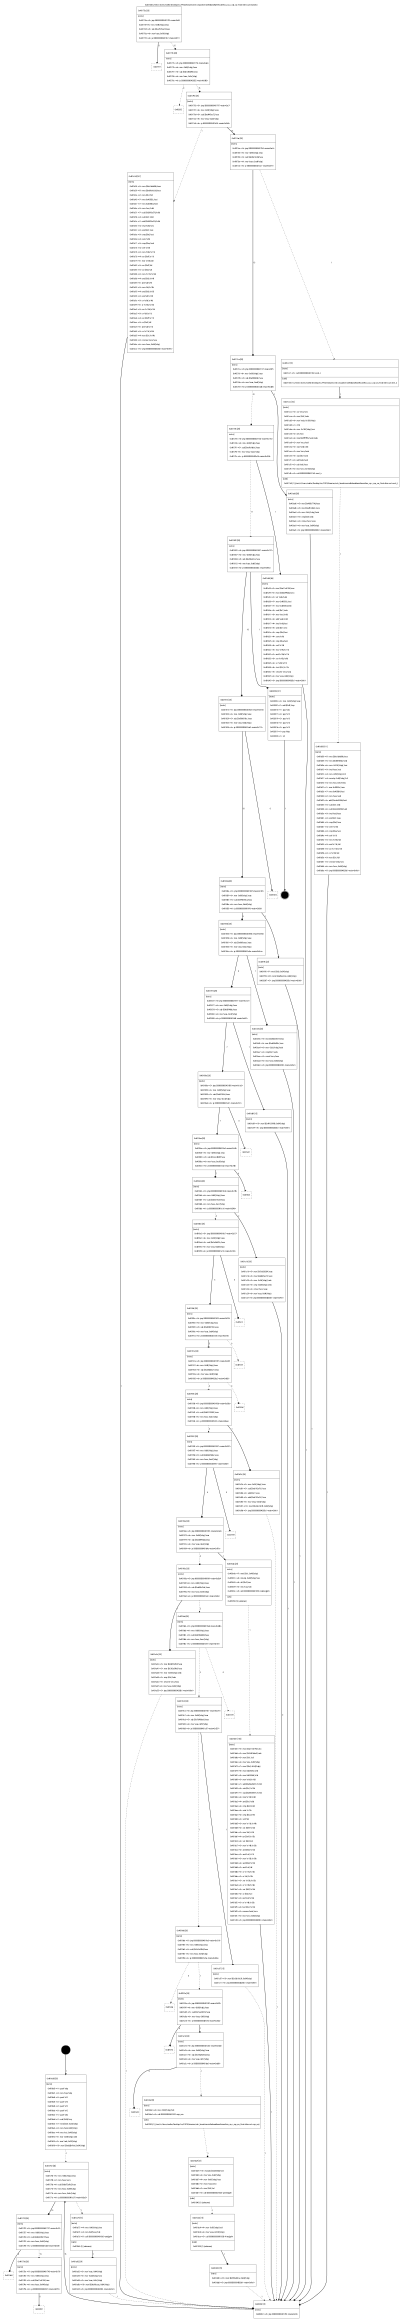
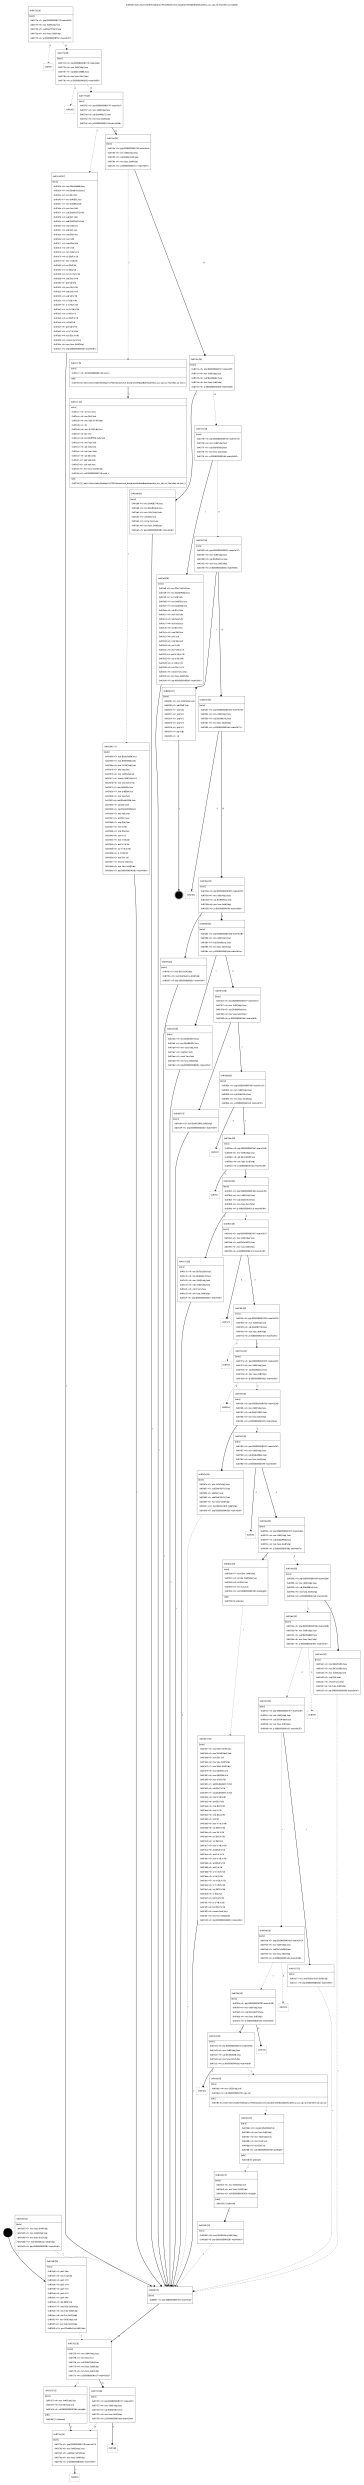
edge "0x40175a [28]" -> "0x401fe7": style bold -> dashed
edge "0x401c16 [30]" -> "0x4020b1 [5]": arrowhead normal -> tee
edge "0x401a75 [13]" -> "0x401a82 [24]": now "0x401a75 [13]" -> "0x40173e [28]"
